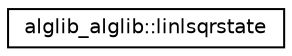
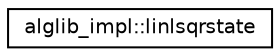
node "alglib_alglib::linlsqrstate": label "alglib_alglib::linlsqrstate" -> "alglib_impl::linlsqrstate"
